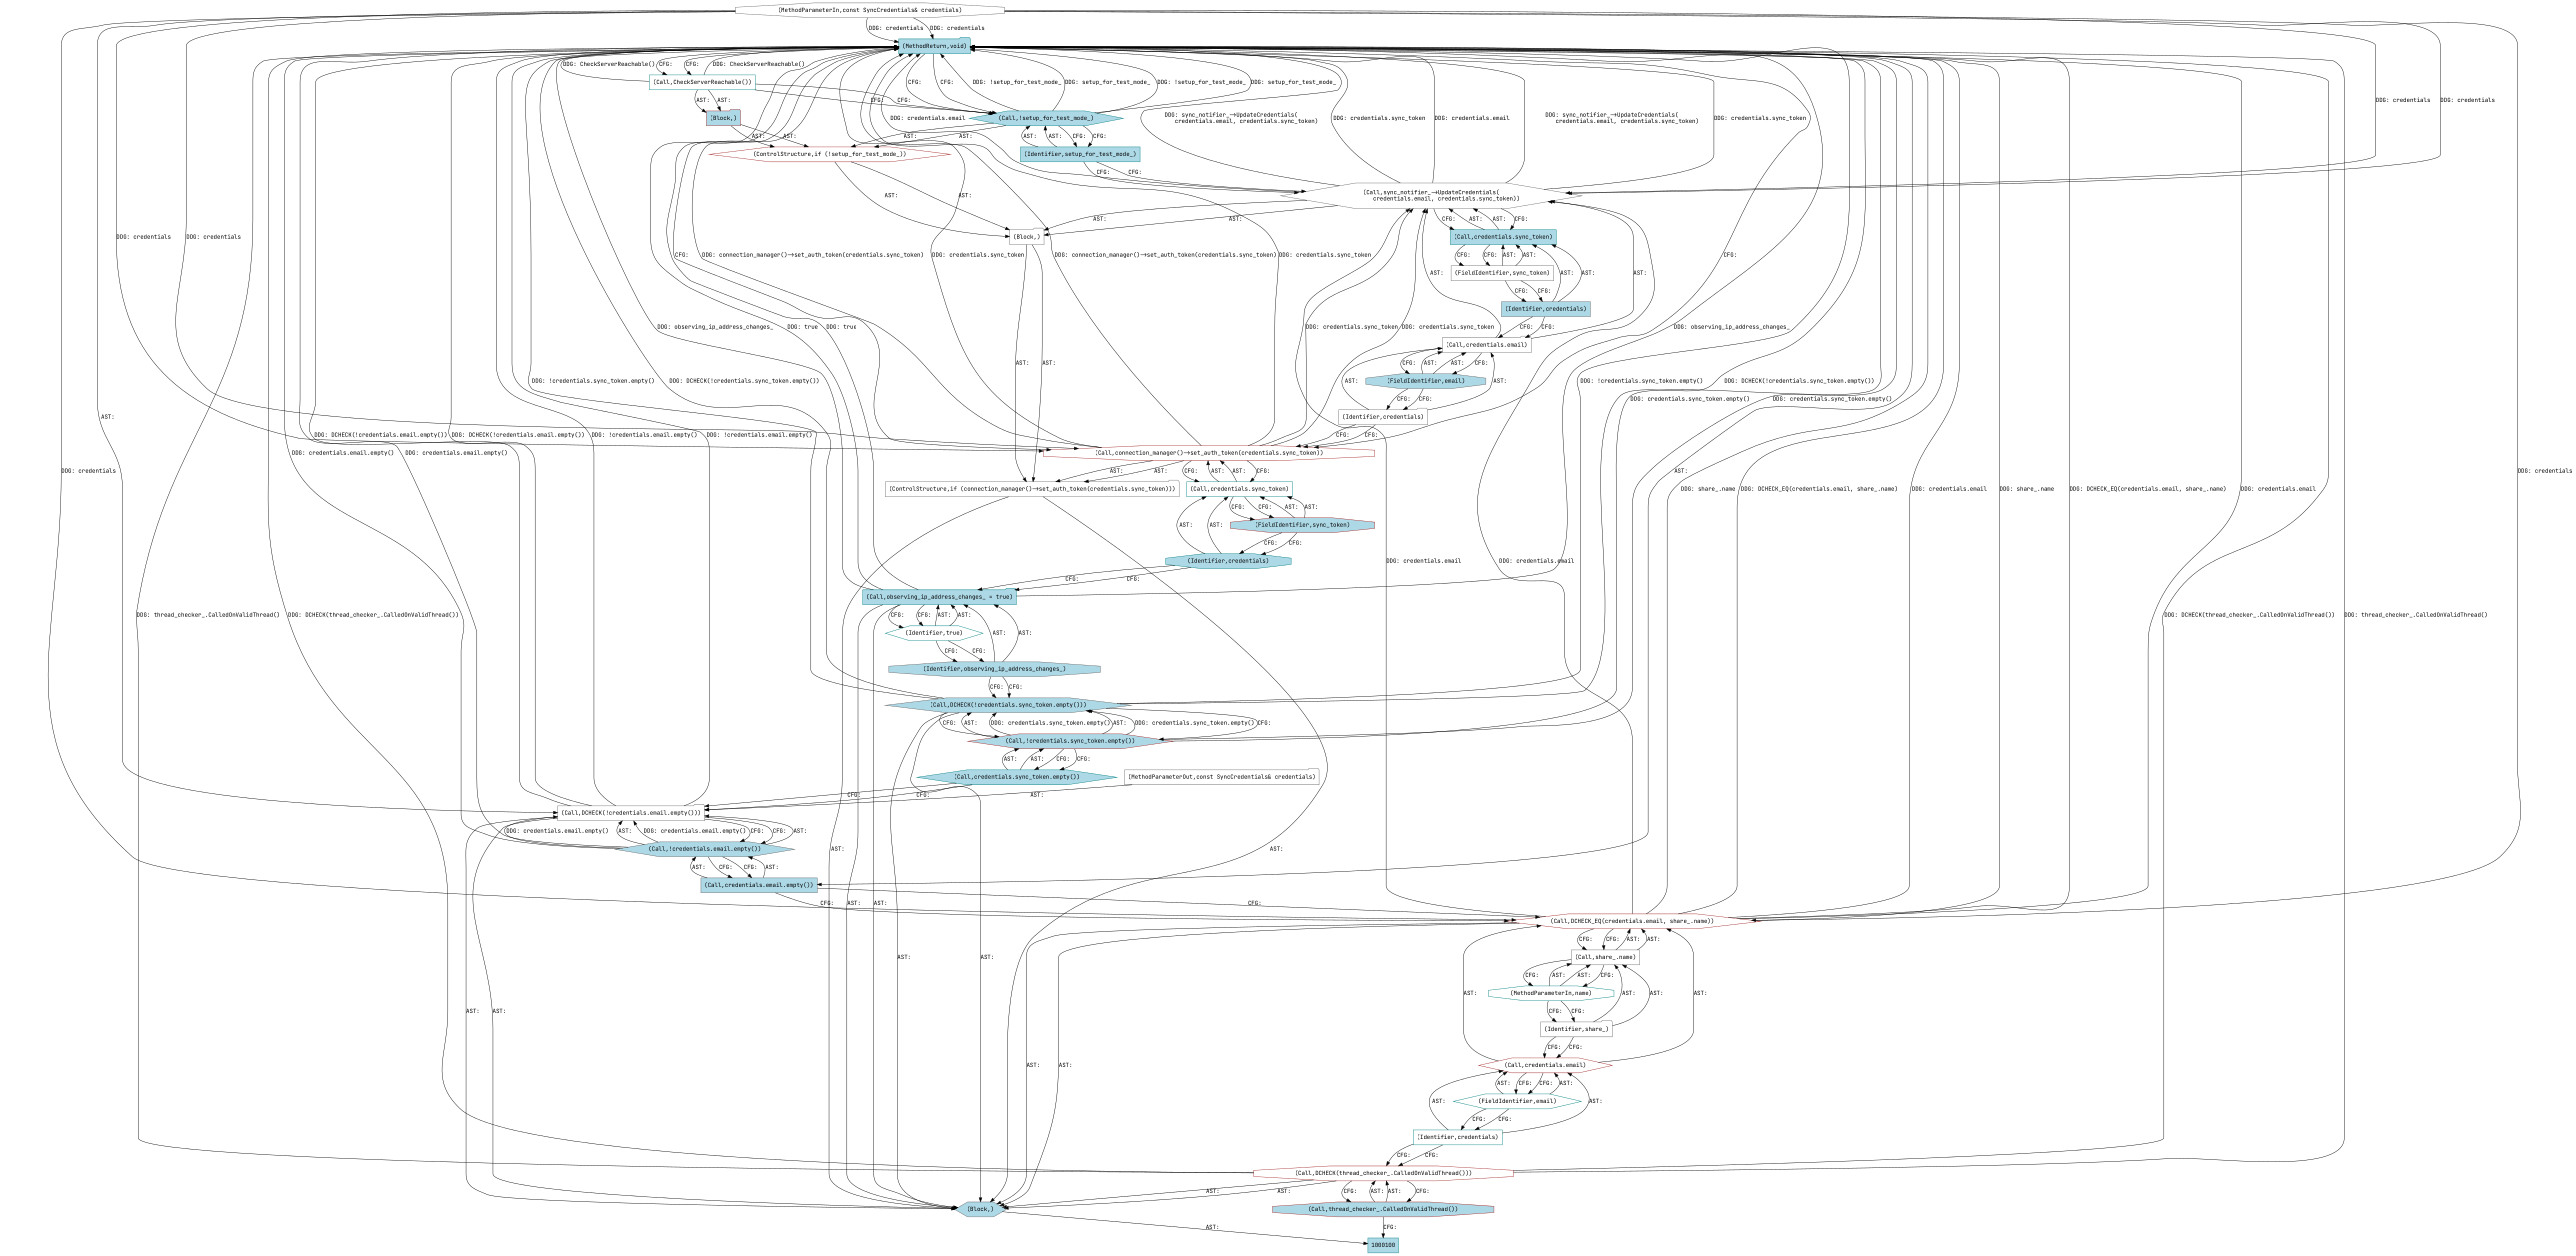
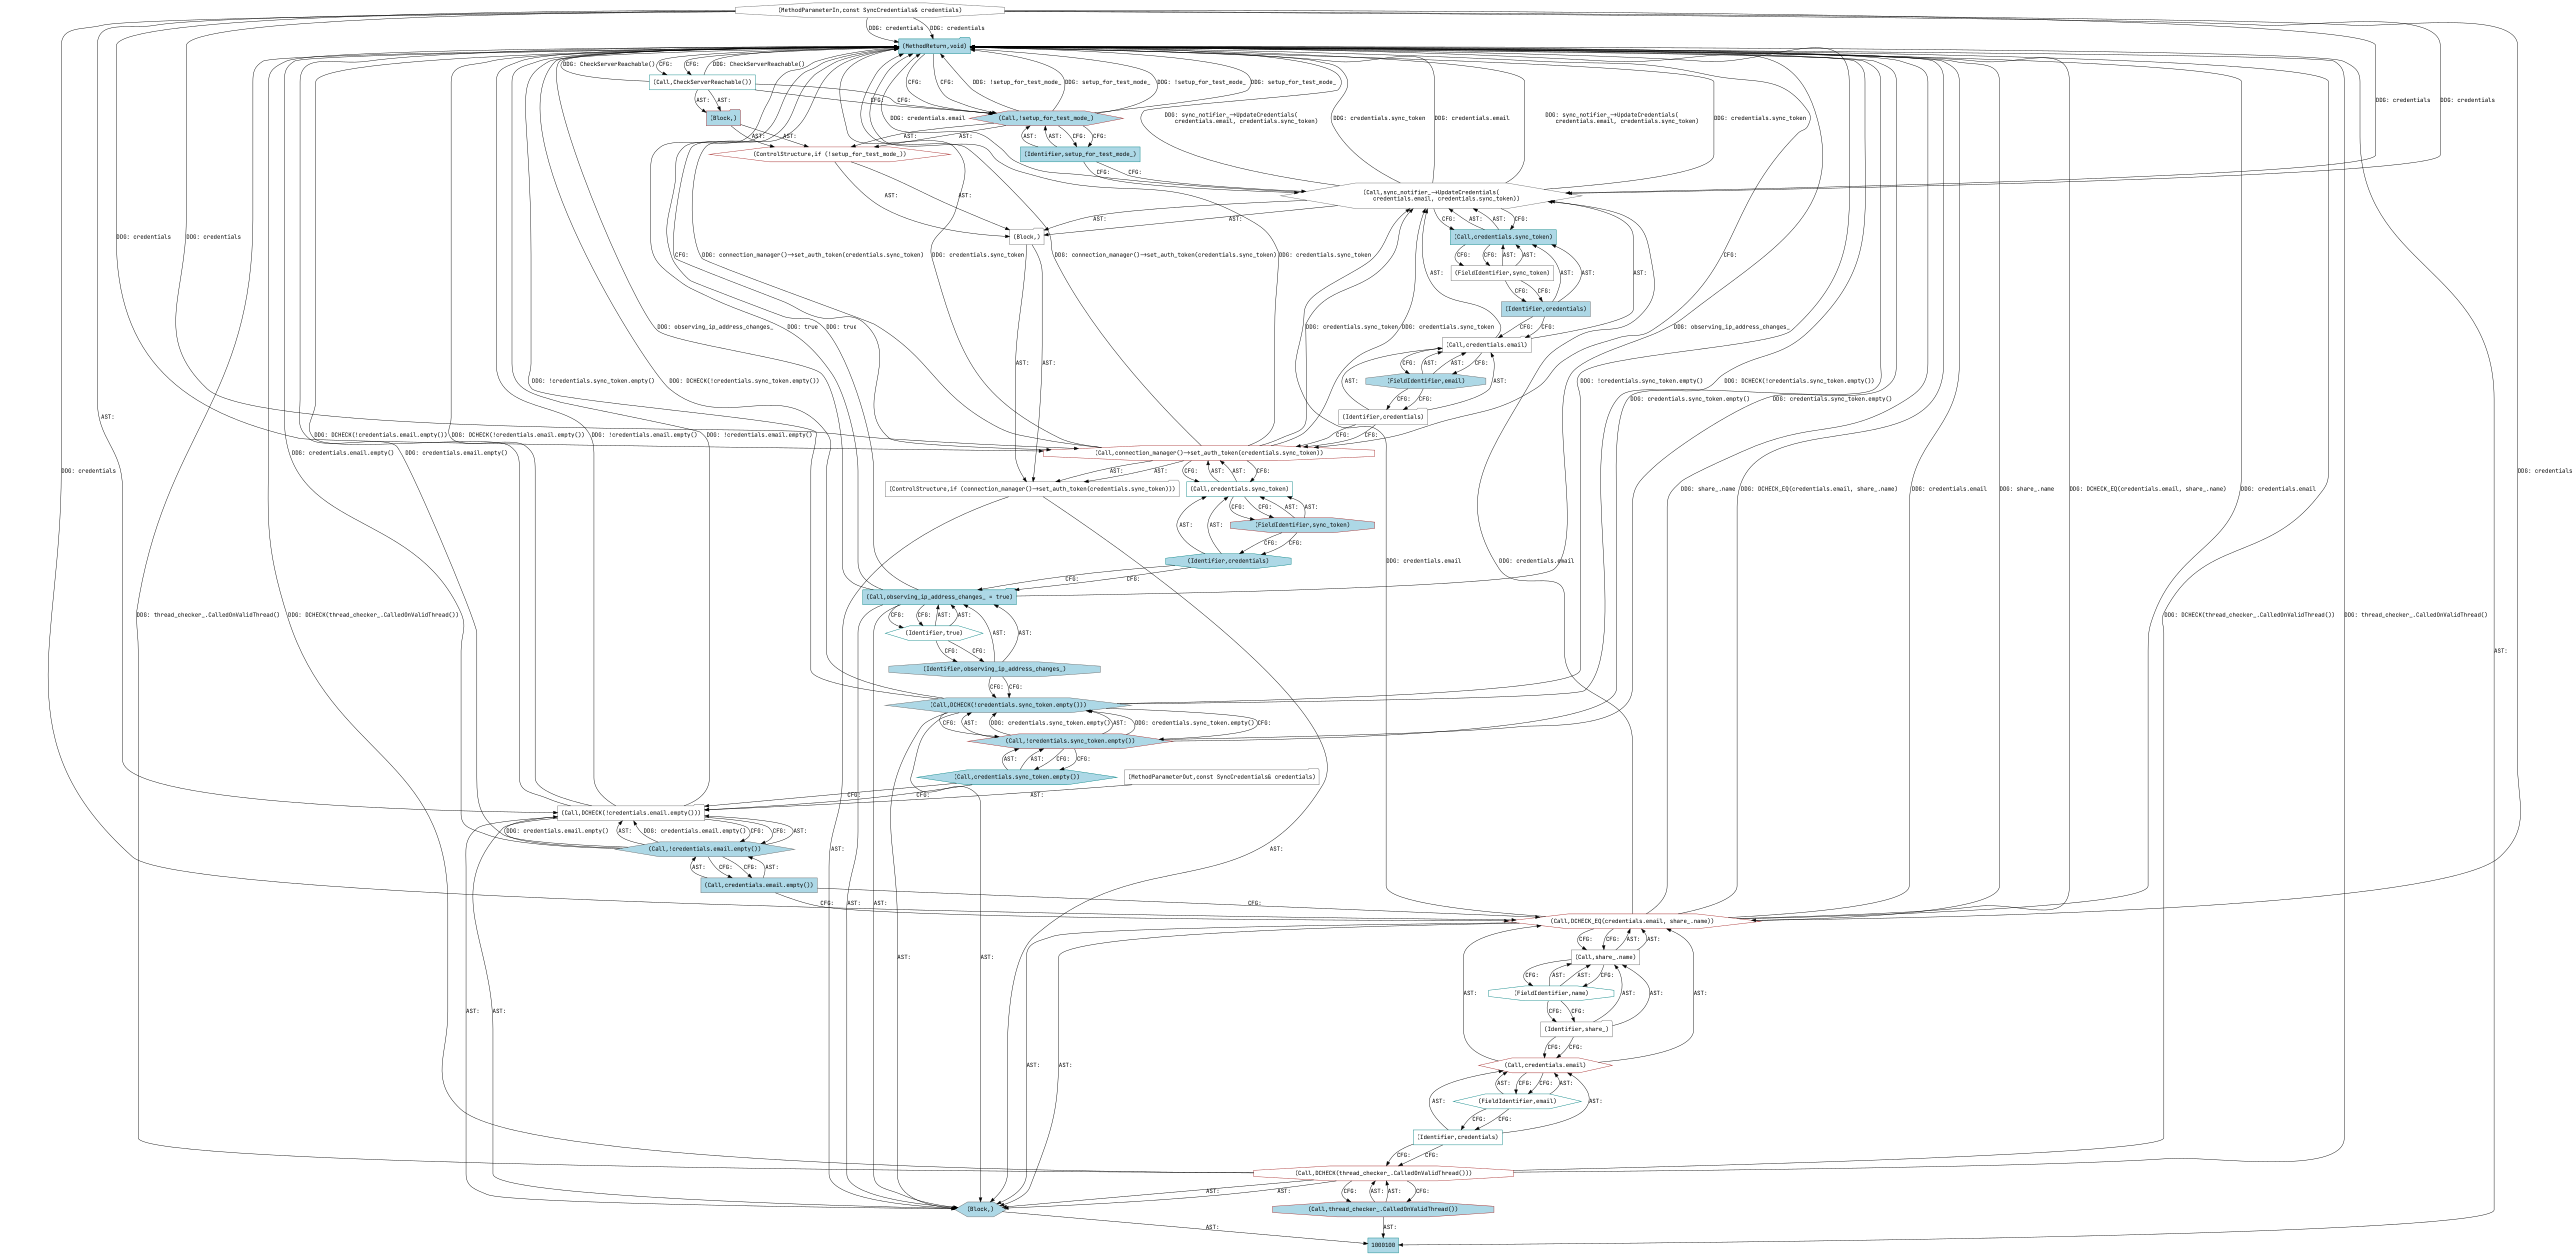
node "(Call,!setup_for_test_mode_)": color teal -> brown
edge "(MethodReturn,void)" -> "(Call,credentials.email.empty())": now "(MethodReturn,void)" -> "1000100"
node "(MethodParameterIn,name)": label "(MethodParameterIn,name)" -> "(FieldIdentifier,name)"
edge "(Call,thread_checker_.CalledOnValidThread())" -> "1000100": label "CFG: " -> "AST: "
